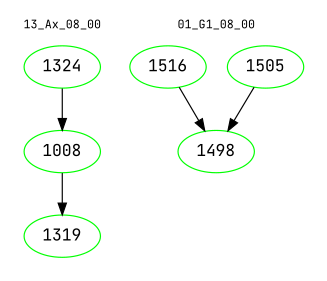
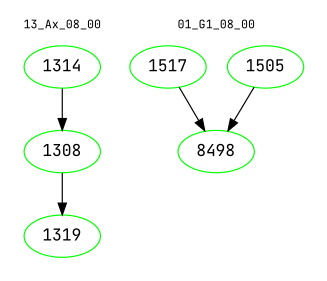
node "1324": label "1324" -> "1314"
node "1516": label "1516" -> "1517"
node "1008": label "1008" -> "1308"
node "1498": label "1498" -> "8498"
